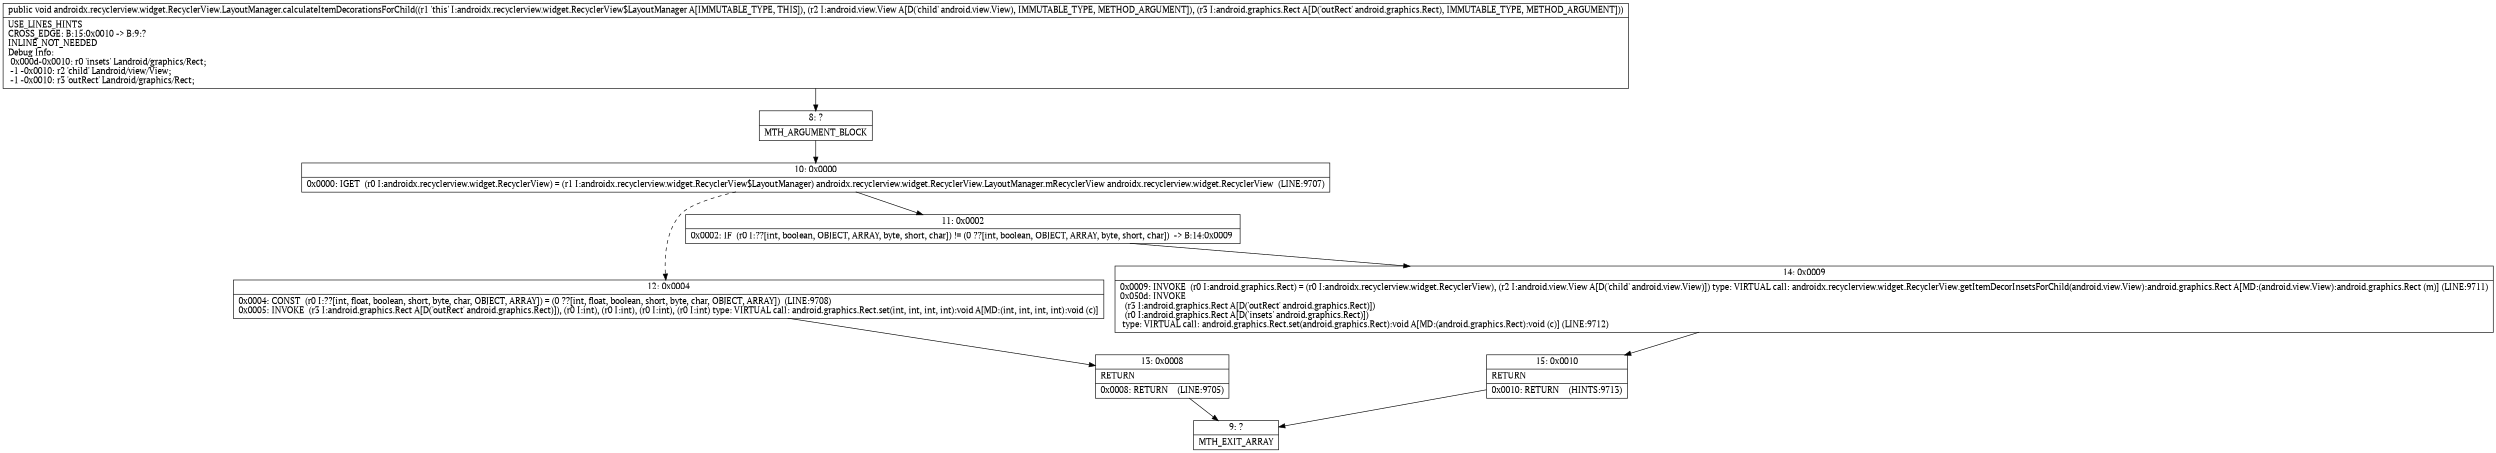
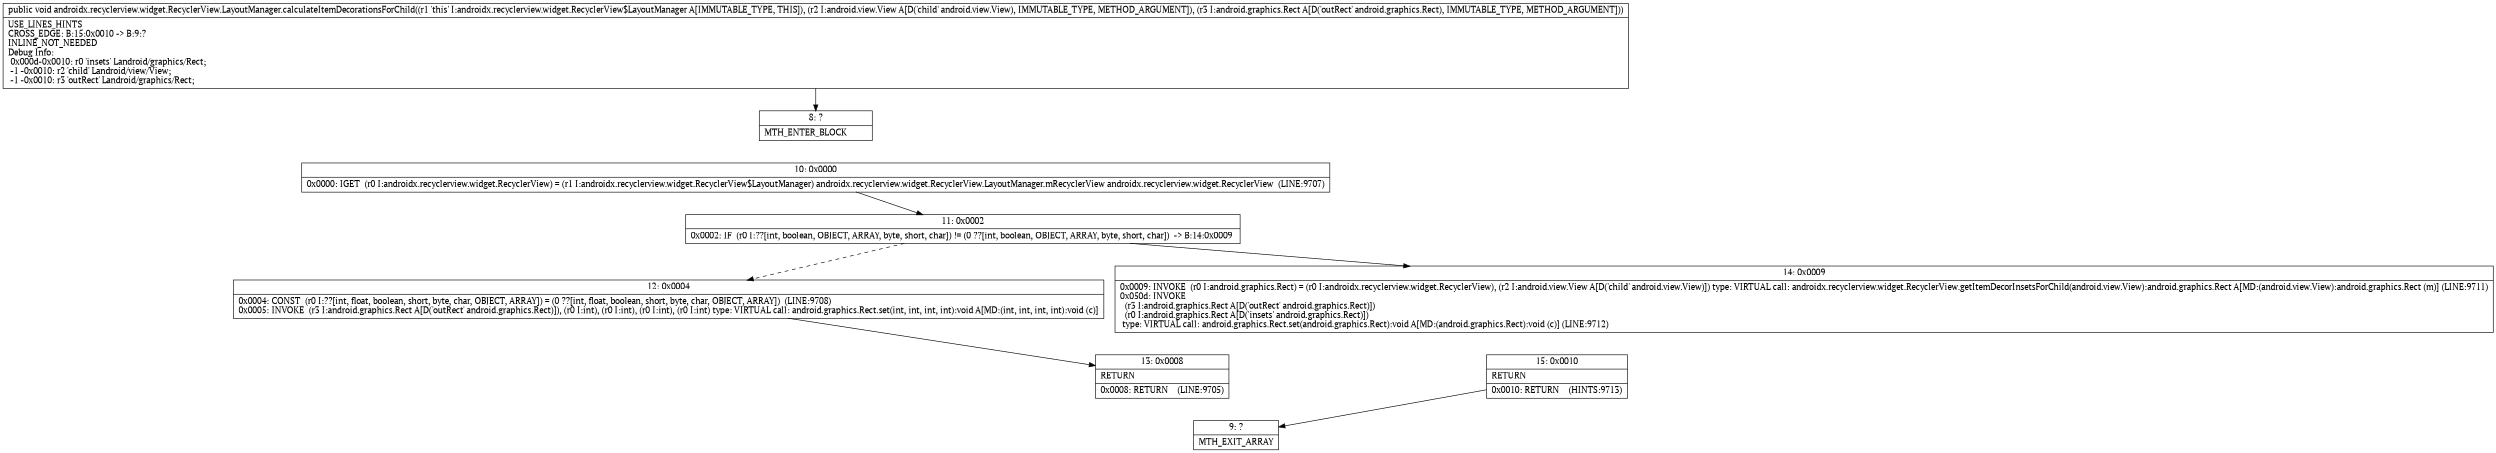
node "8: ?": text "MTH_ARGUMENT_BLOCK" -> "MTH_ENTER_BLOCK"
edge "8: ?" -> "10: 0x0000": removed
edge "10: 0x0000" -> "12: 0x0004": now "11: 0x0002" -> "12: 0x0004"
edge "14: 0x0009" -> "15: 0x0010": removed
edge "13: 0x0008" -> "9: ?": removed
